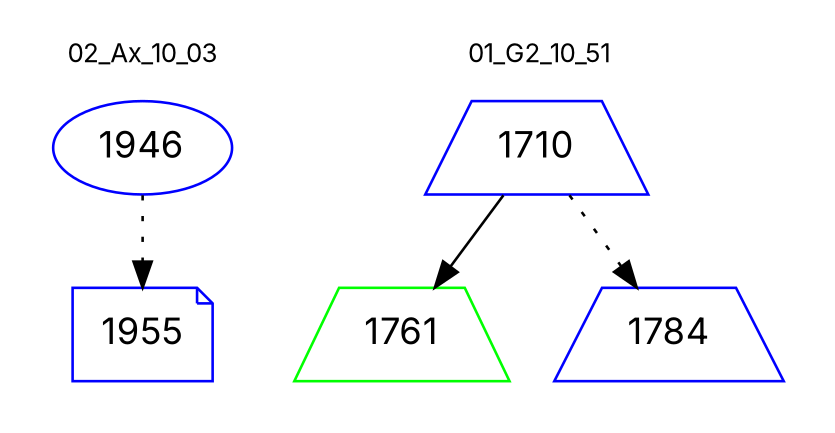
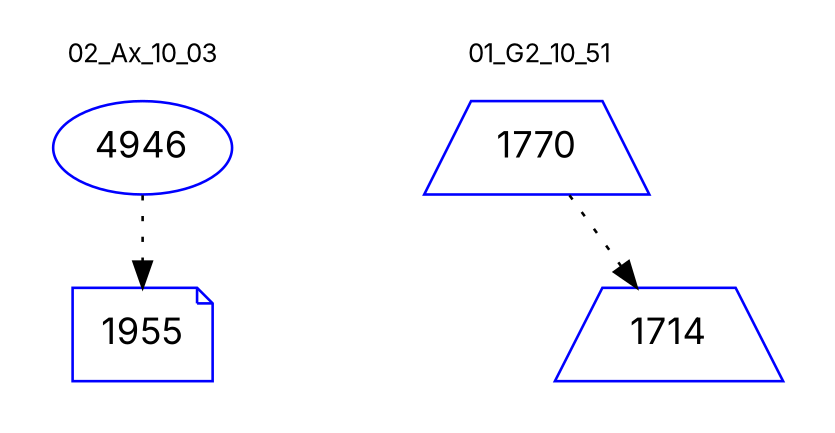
node "1946": label "1946" -> "4946"
node "1710": label "1710" -> "1770"
node "1761": removed
node "1784": label "1784" -> "1714"
